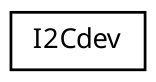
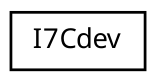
node "I2Cdev": label "I2Cdev" -> "I7Cdev"
